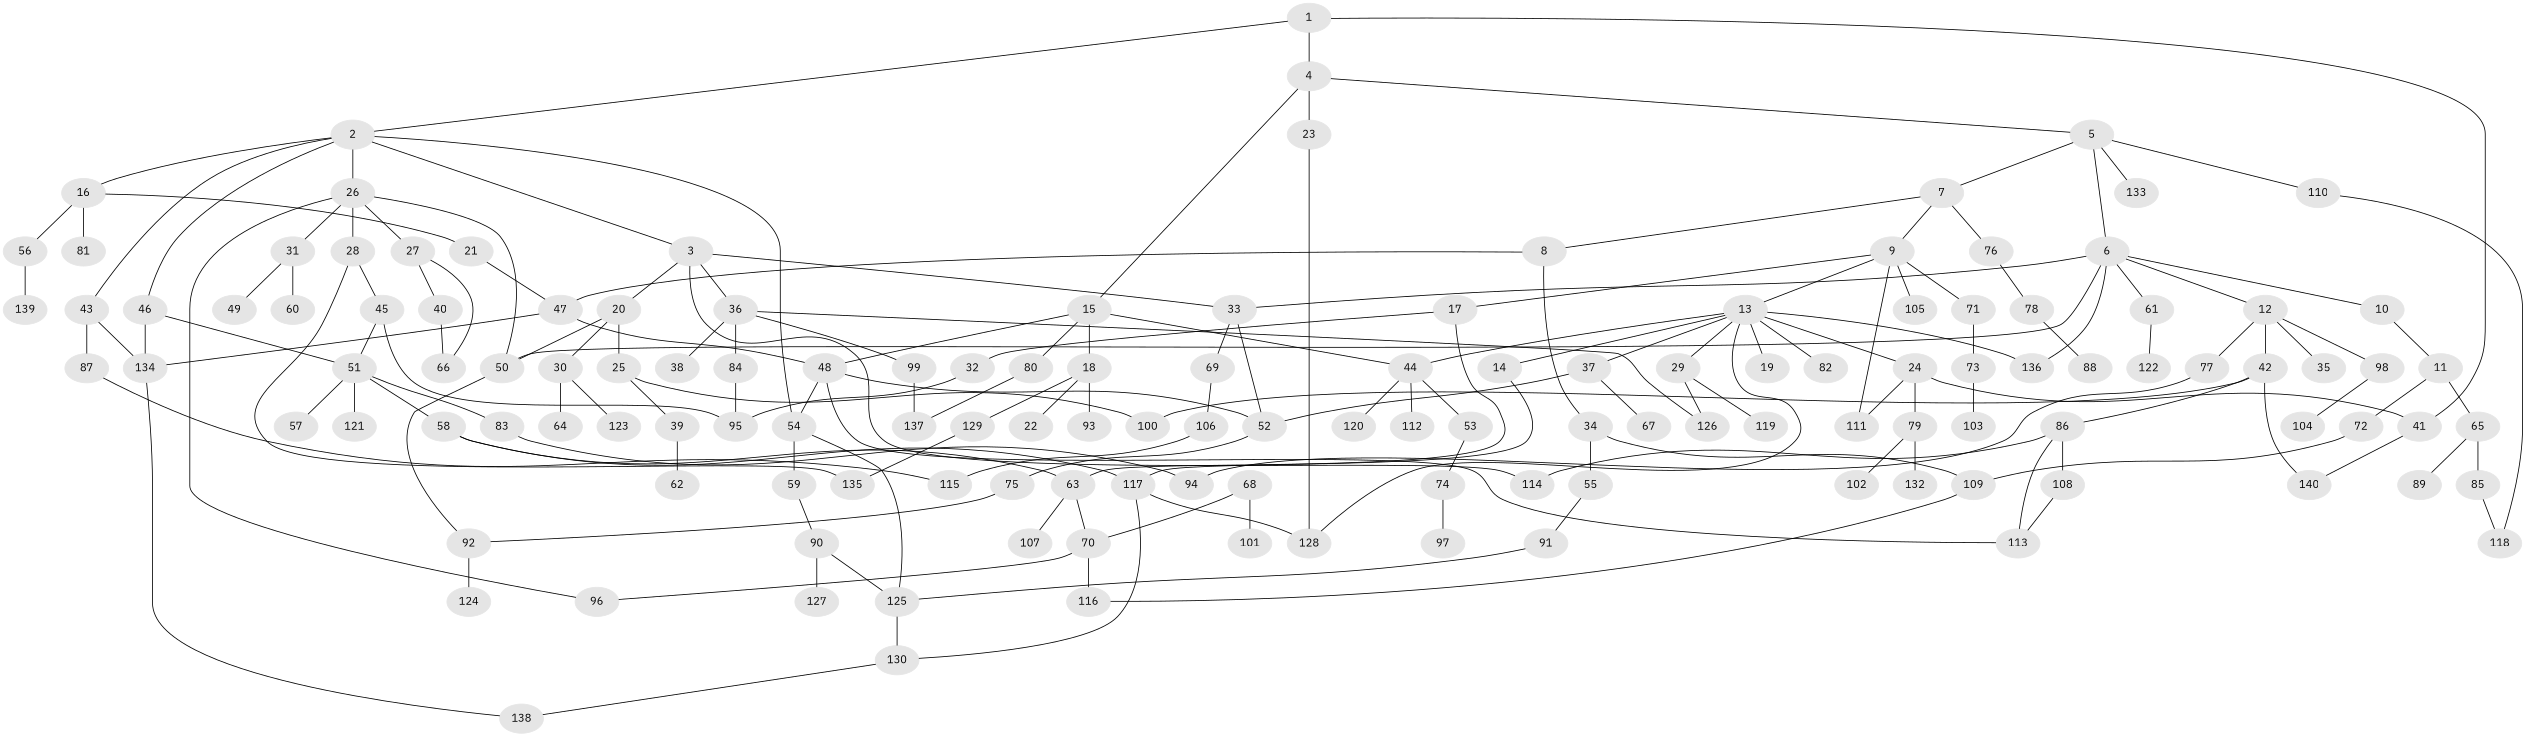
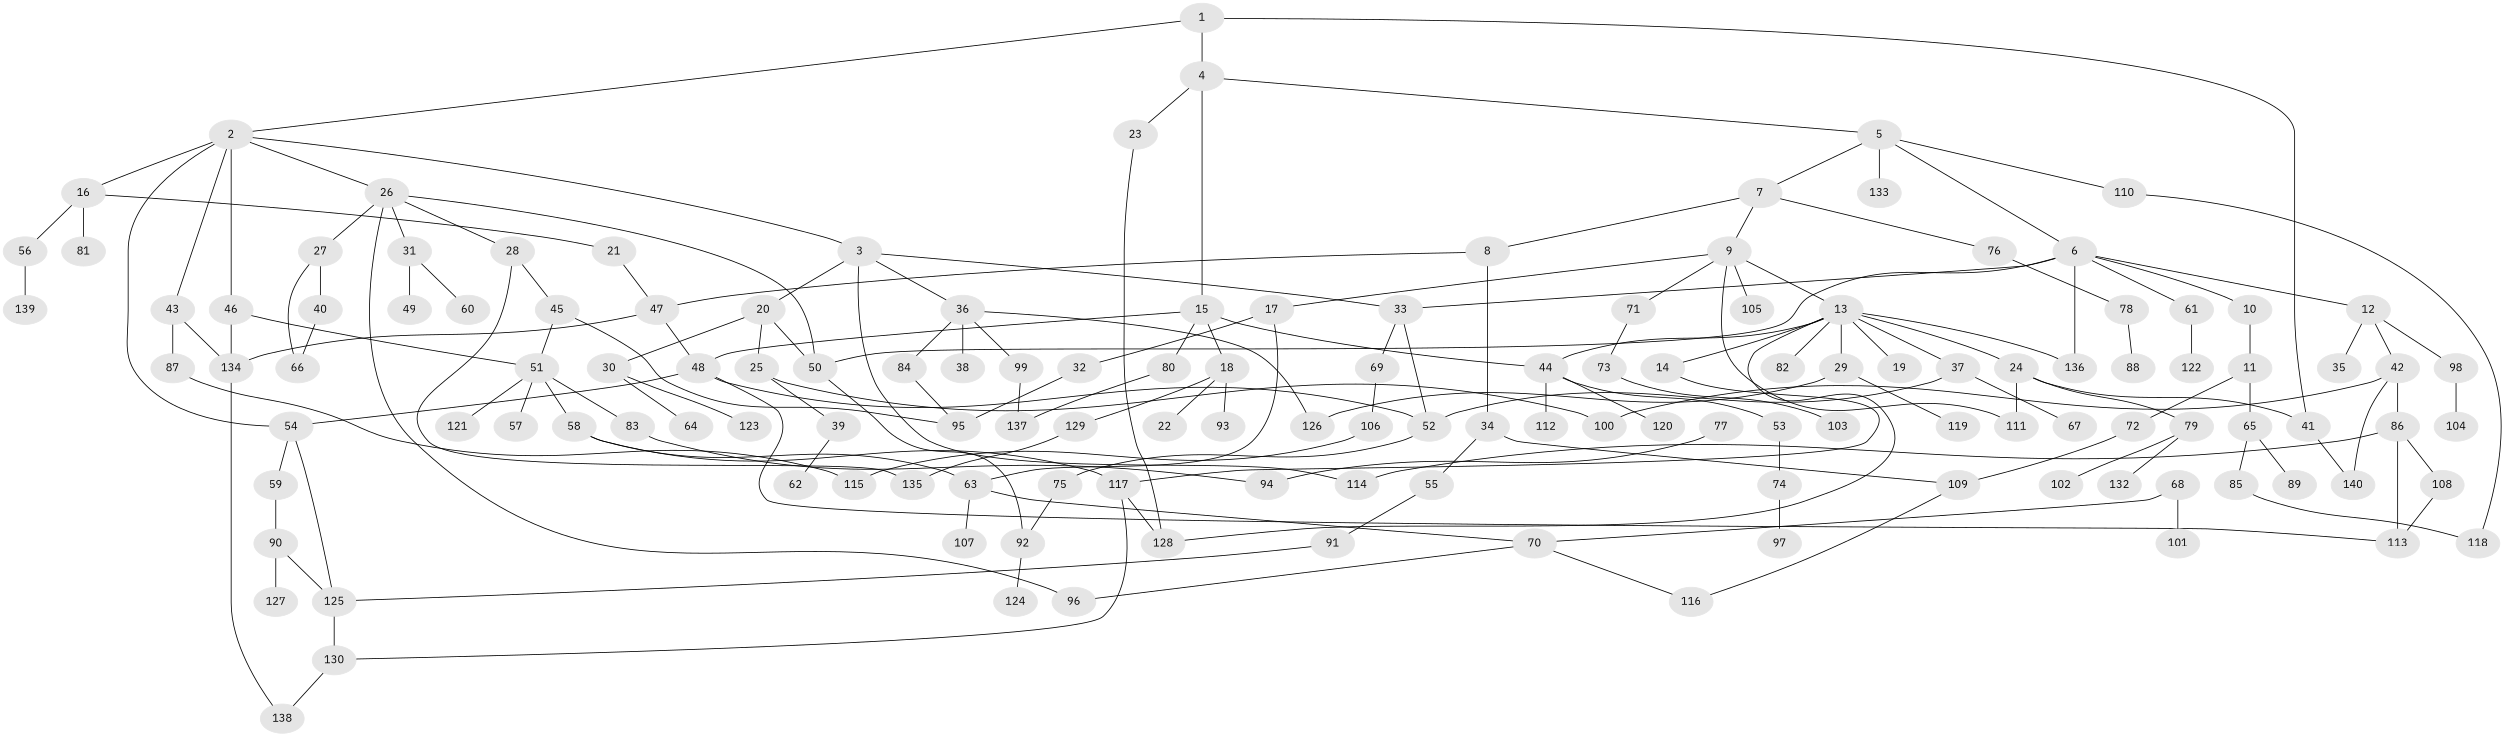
edge "12" -- "77": removed
